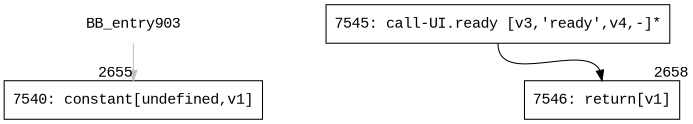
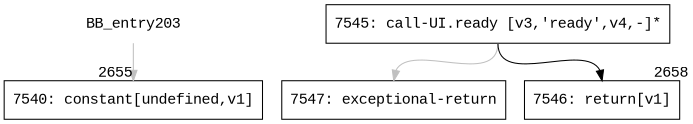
node "BB_entry903": label "BB_entry903" -> "BB_entry203"
node "7547: exceptional-return": added
